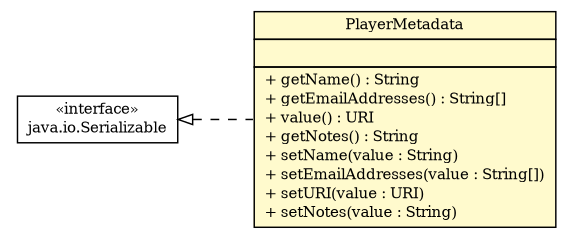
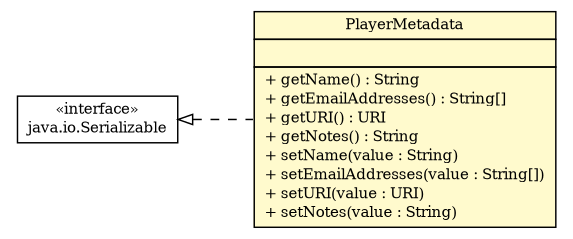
node "PlayerMetadata": text "+ value() : URI" -> "+ getURI() : URI"
